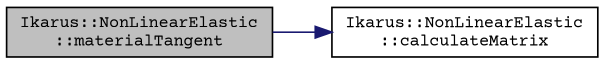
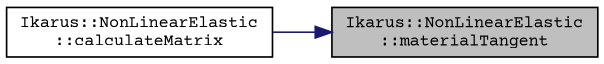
edge "Ikarus::NonLinearElastic ::materialTangent" -> "Ikarus::NonLinearElastic ::calculateMatrix": reversed
